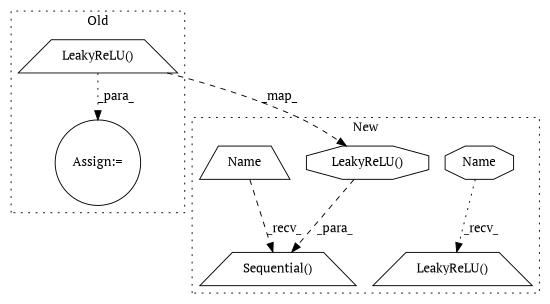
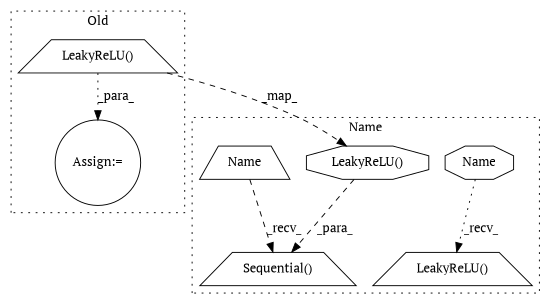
cluster "New": label "New" -> "Name"
